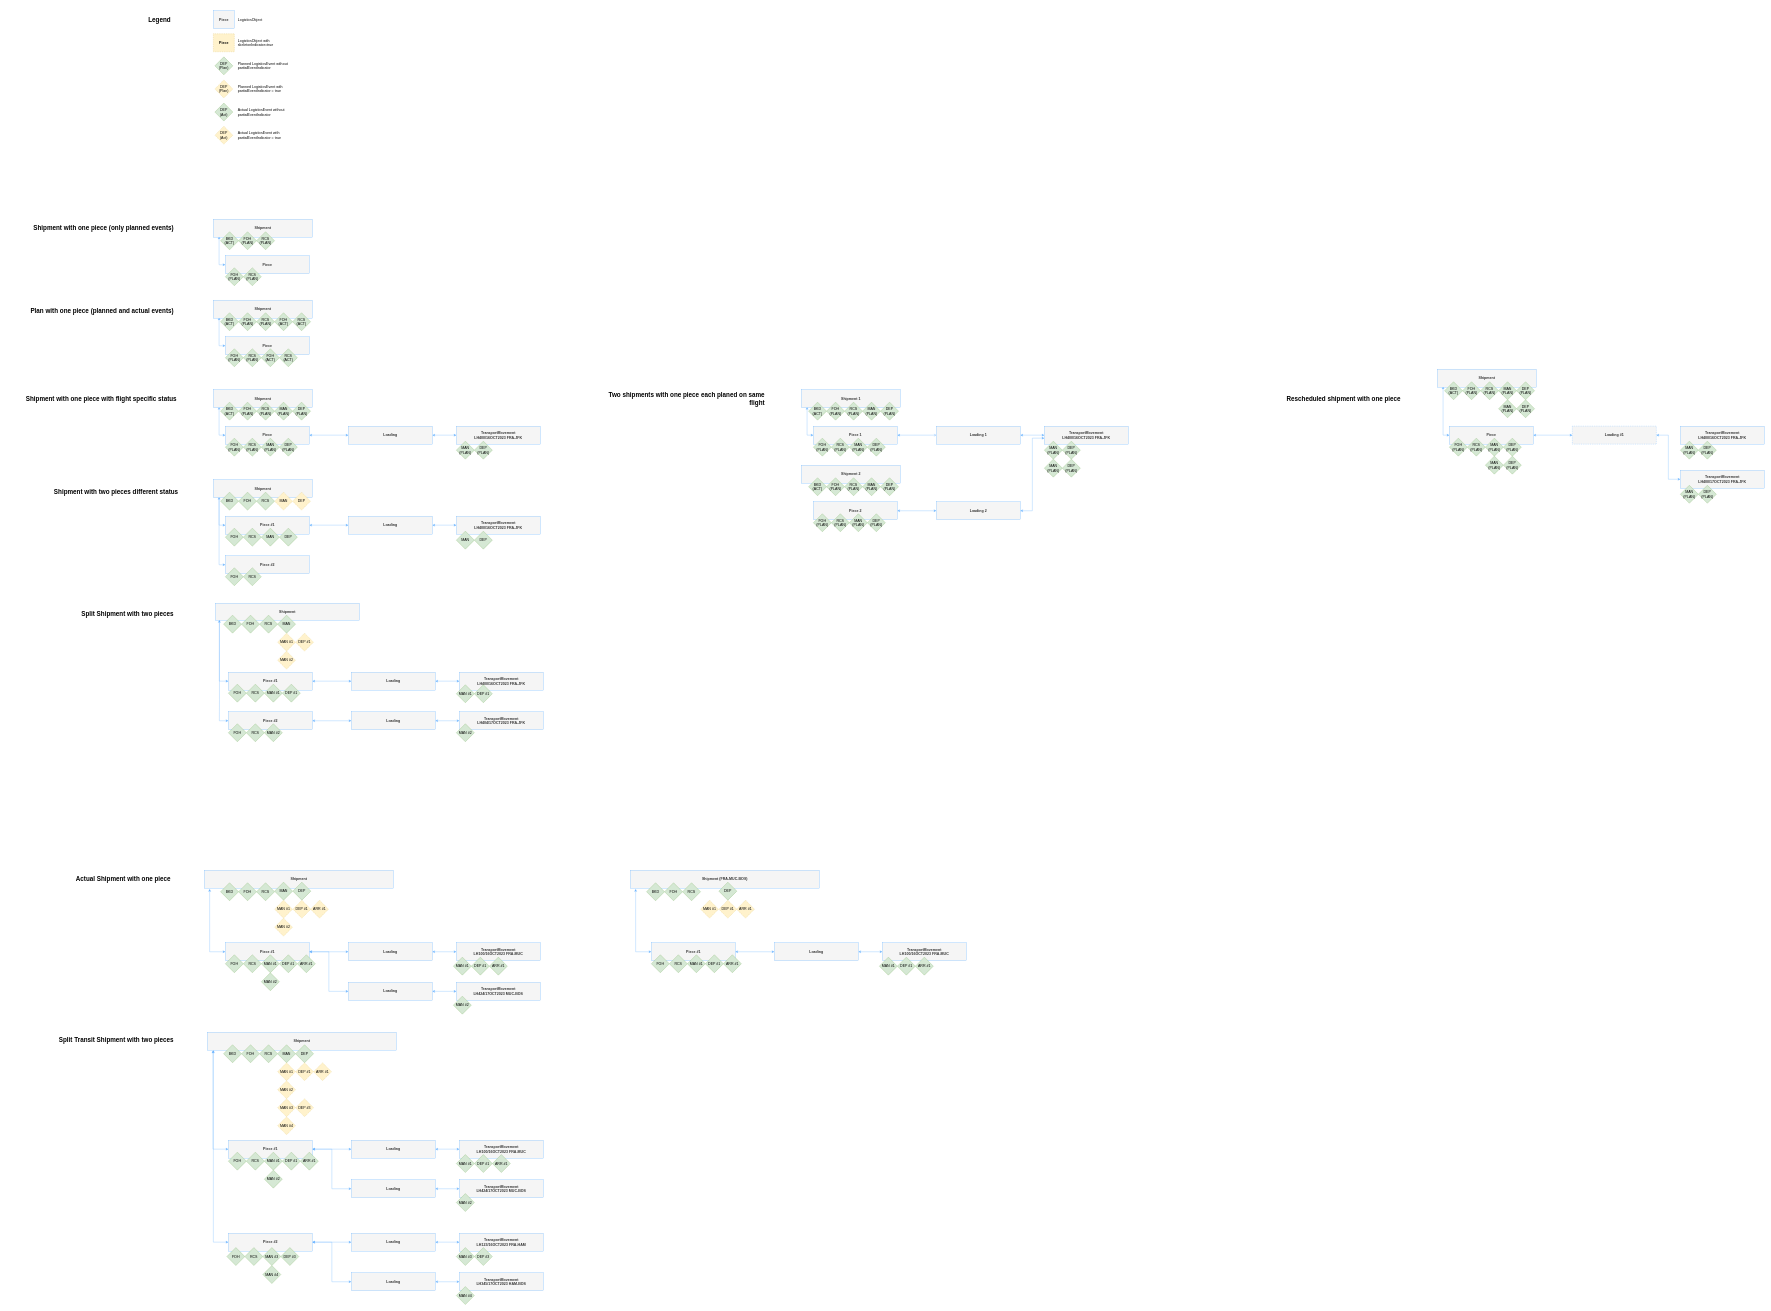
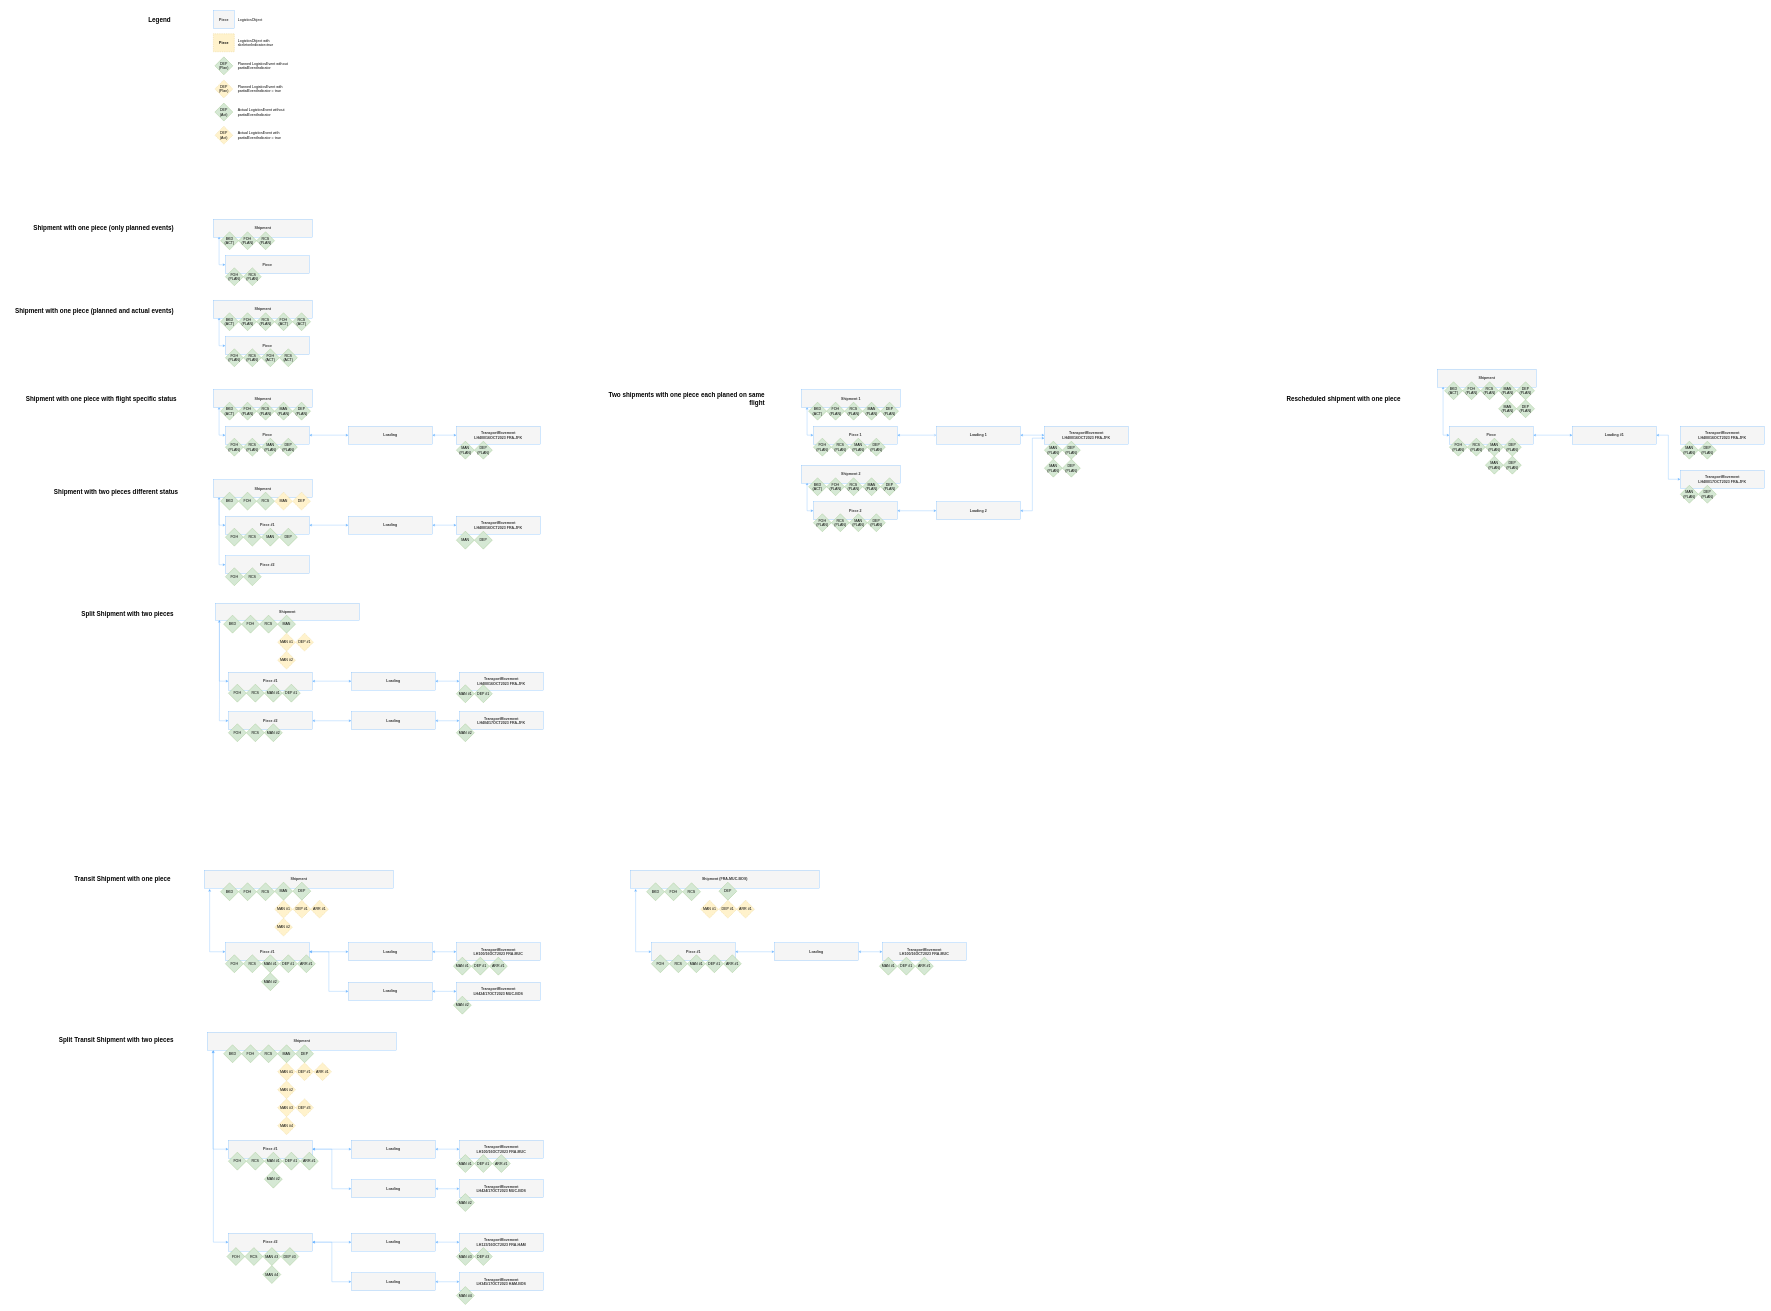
node "Plan with one piece (planned and actual events)": label "Plan with one piece (planned and actual events)" -> "Shipment with one piece (planned and actual events)"
node "Loading #1": style dashed -> solid
edge "Shipment 2" -- "Piece 2": added
node "Actual Shipment with one piece": label "Actual Shipment with one piece" -> "Transit Shipment with one piece"
